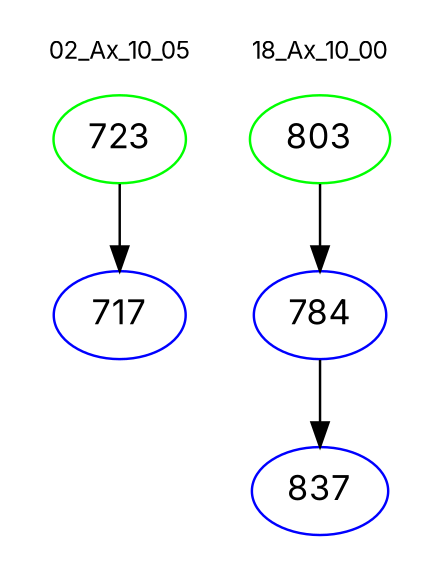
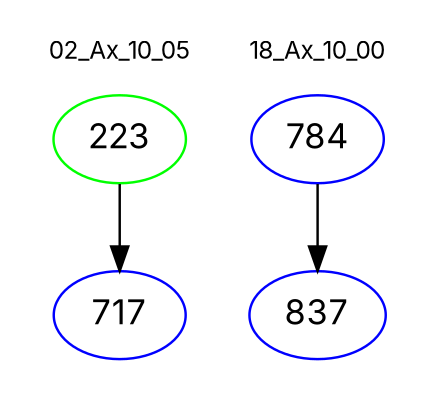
node "723": label "723" -> "223"
node "803": removed
